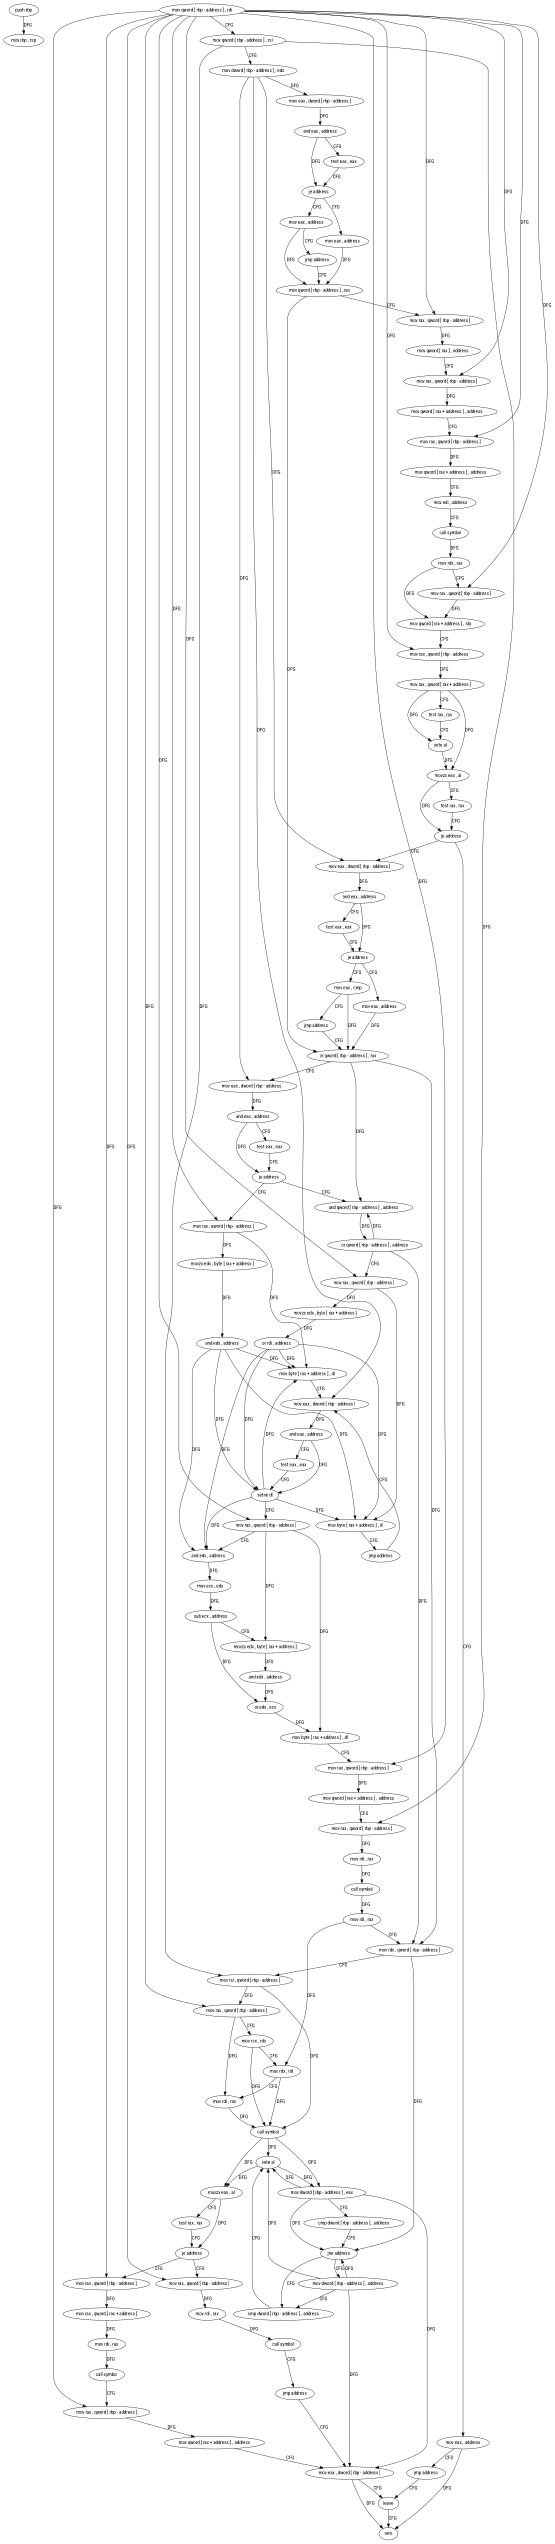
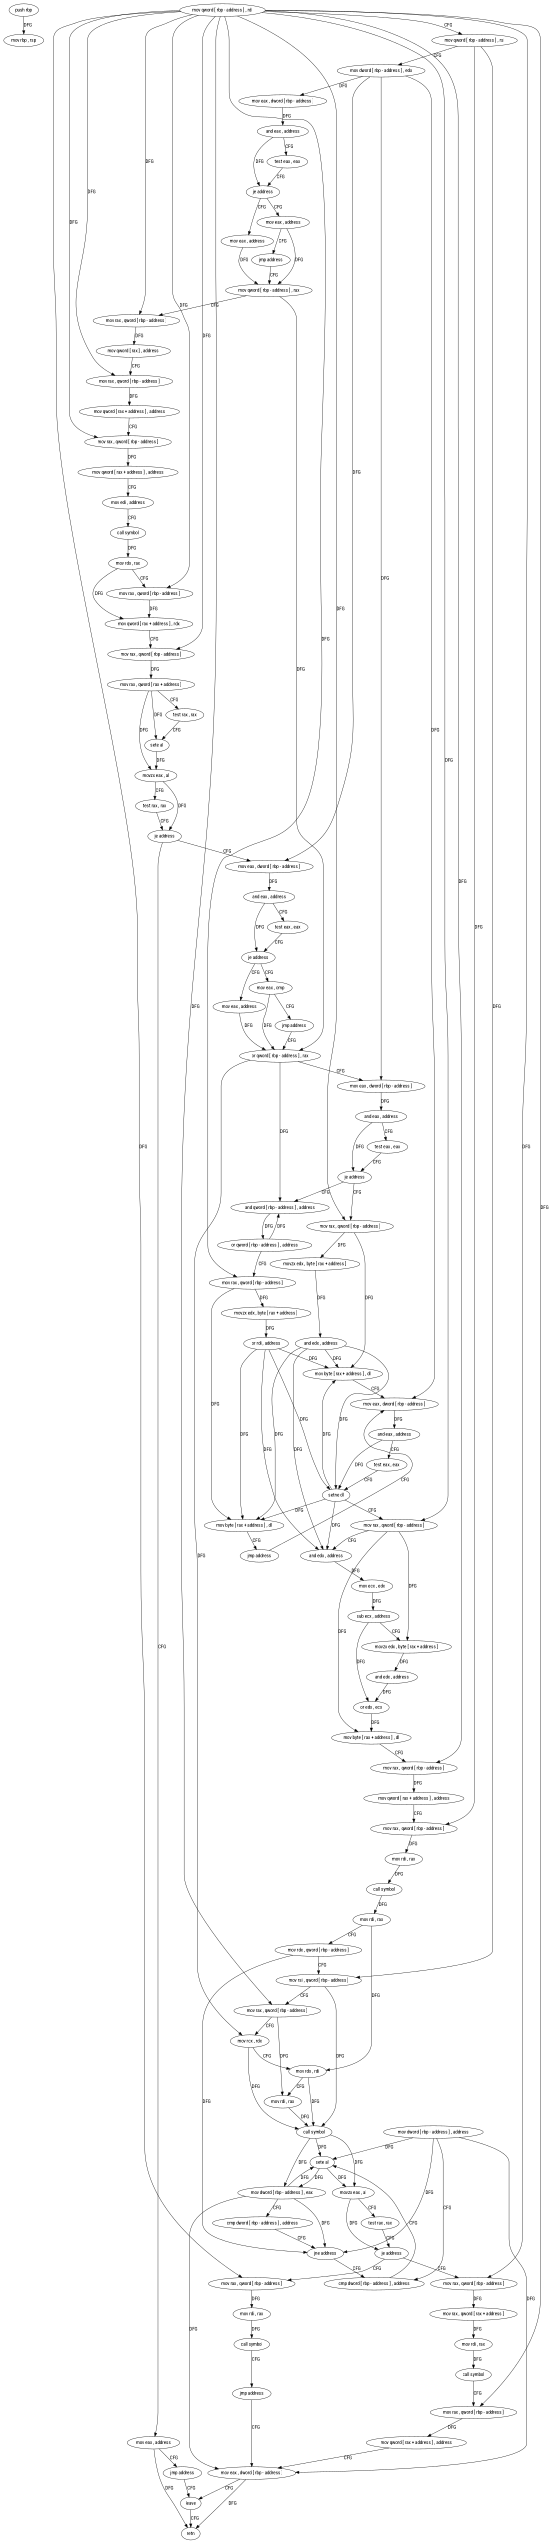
edge "or qword [ rbp - address ] , rax" -> "mov rdx , qword [ rbp - address ]": now "or qword [ rbp - address ] , rax" -> "mov rcx , rdx"
edge "or qword [ rbp - address ] , address" -> "mov rdx , qword [ rbp - address ]": removed, label "DFG"
edge "jne address" -> "mov dword [ rbp - address ] , address": removed, label "CFG"
